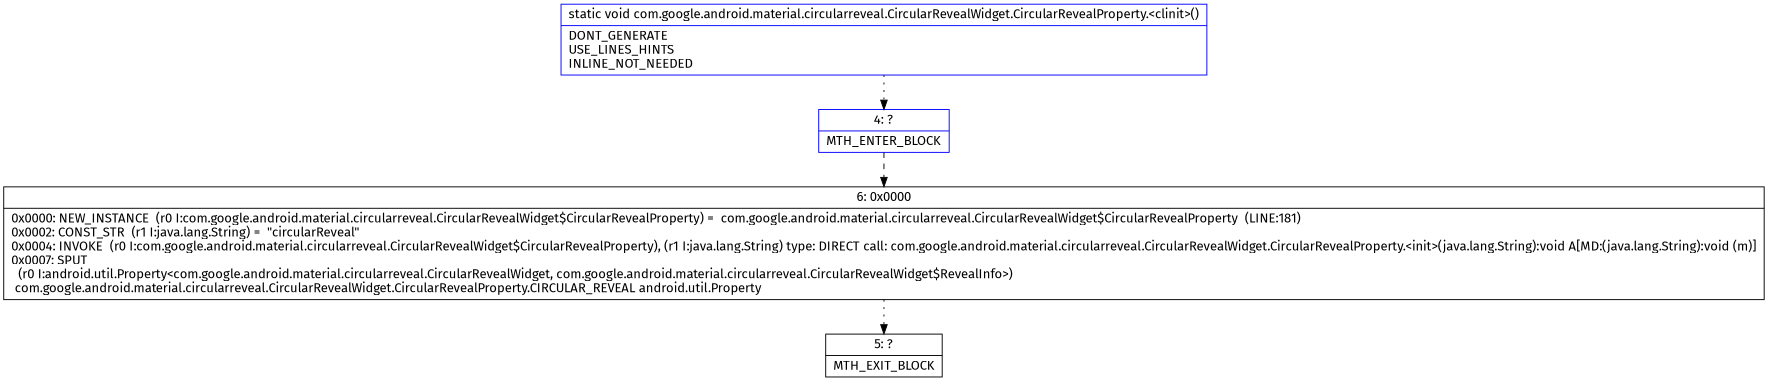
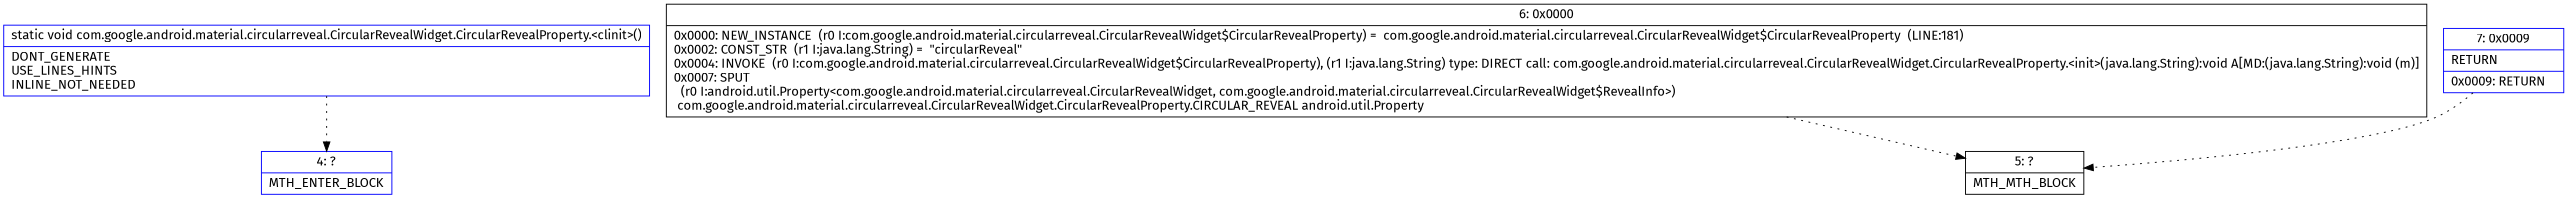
node "7: 0x0009": added
edge "4: ?" -> "6: 0x0000": removed
node "5: ?": text "MTH_EXIT_BLOCK" -> "MTH_MTH_BLOCK"
